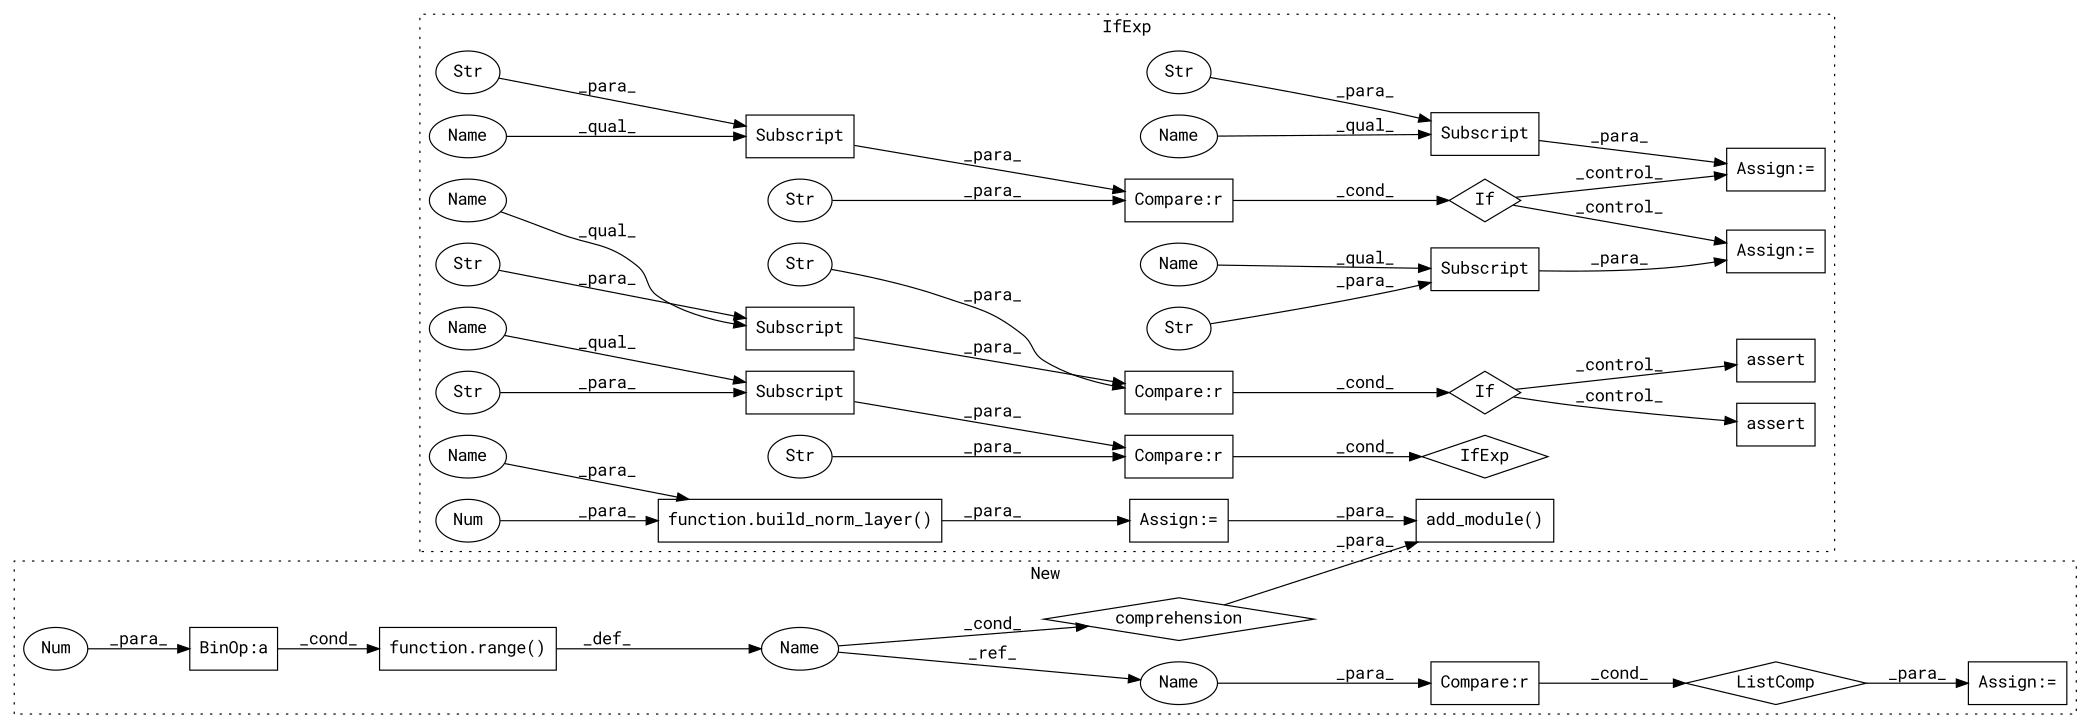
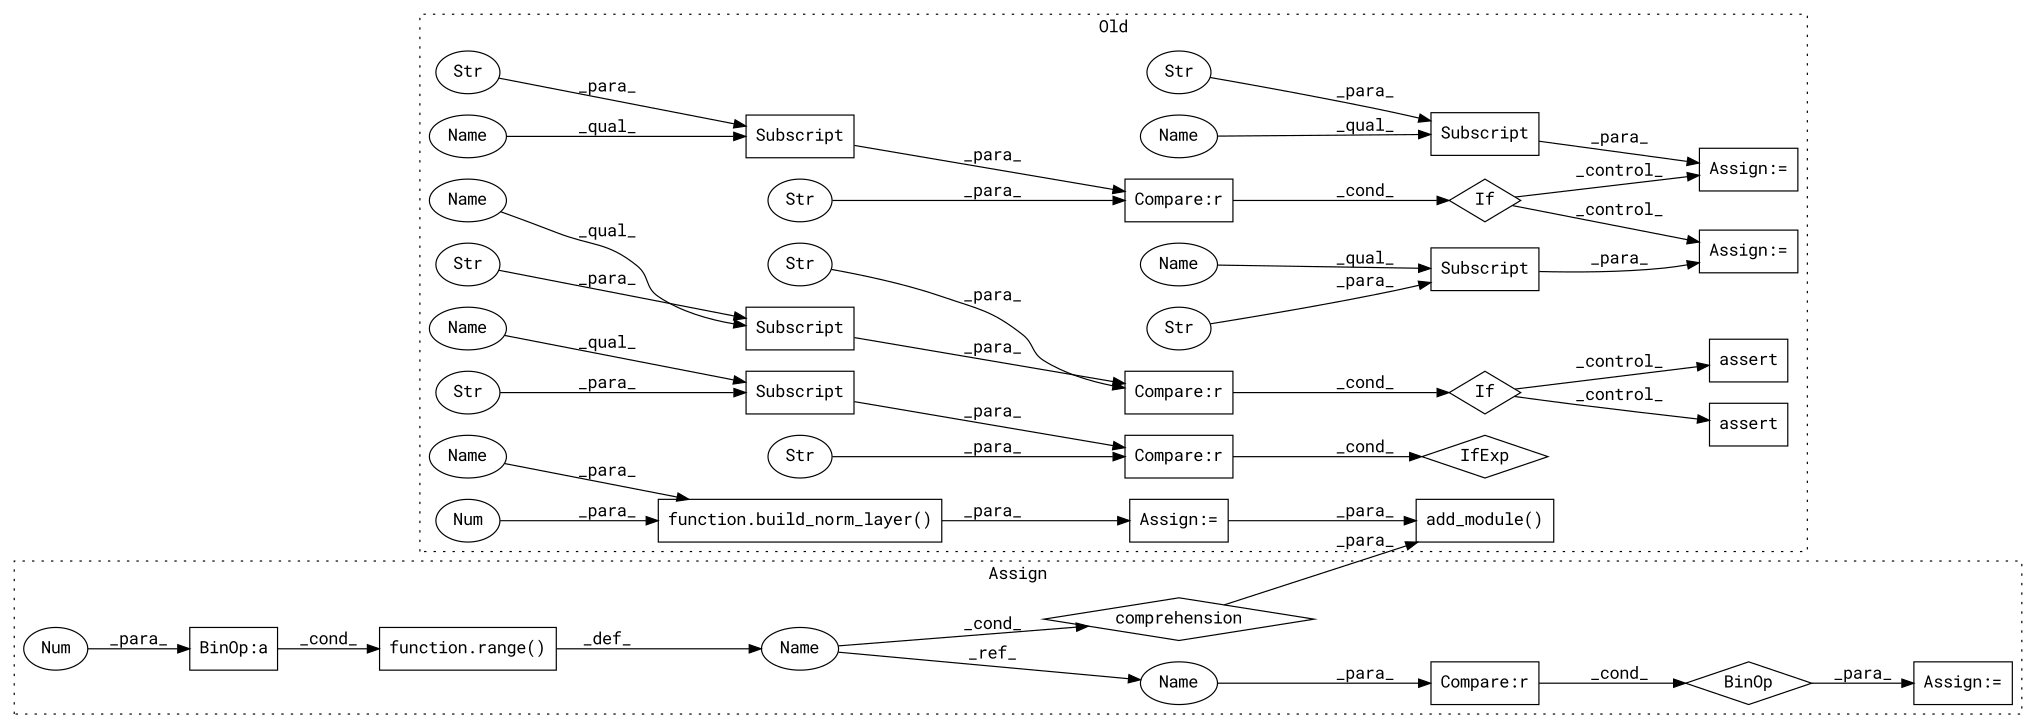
cluster "IfExp": label "IfExp" -> "Old"
cluster "New": label "New" -> "Assign"
node "ListComp": label "ListComp" -> "BinOp"
